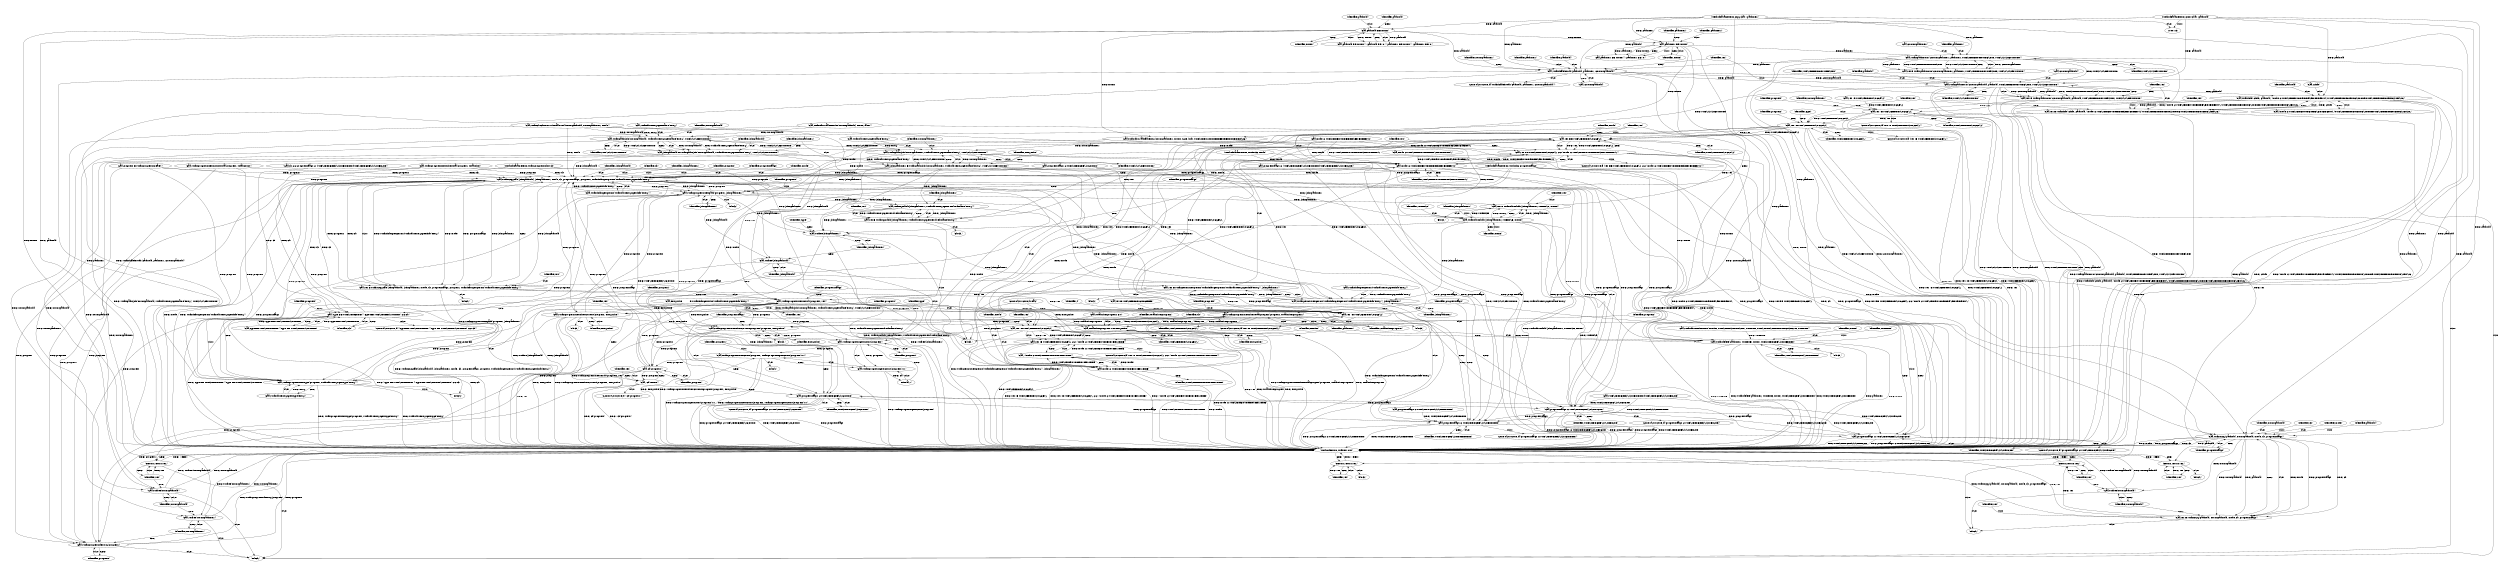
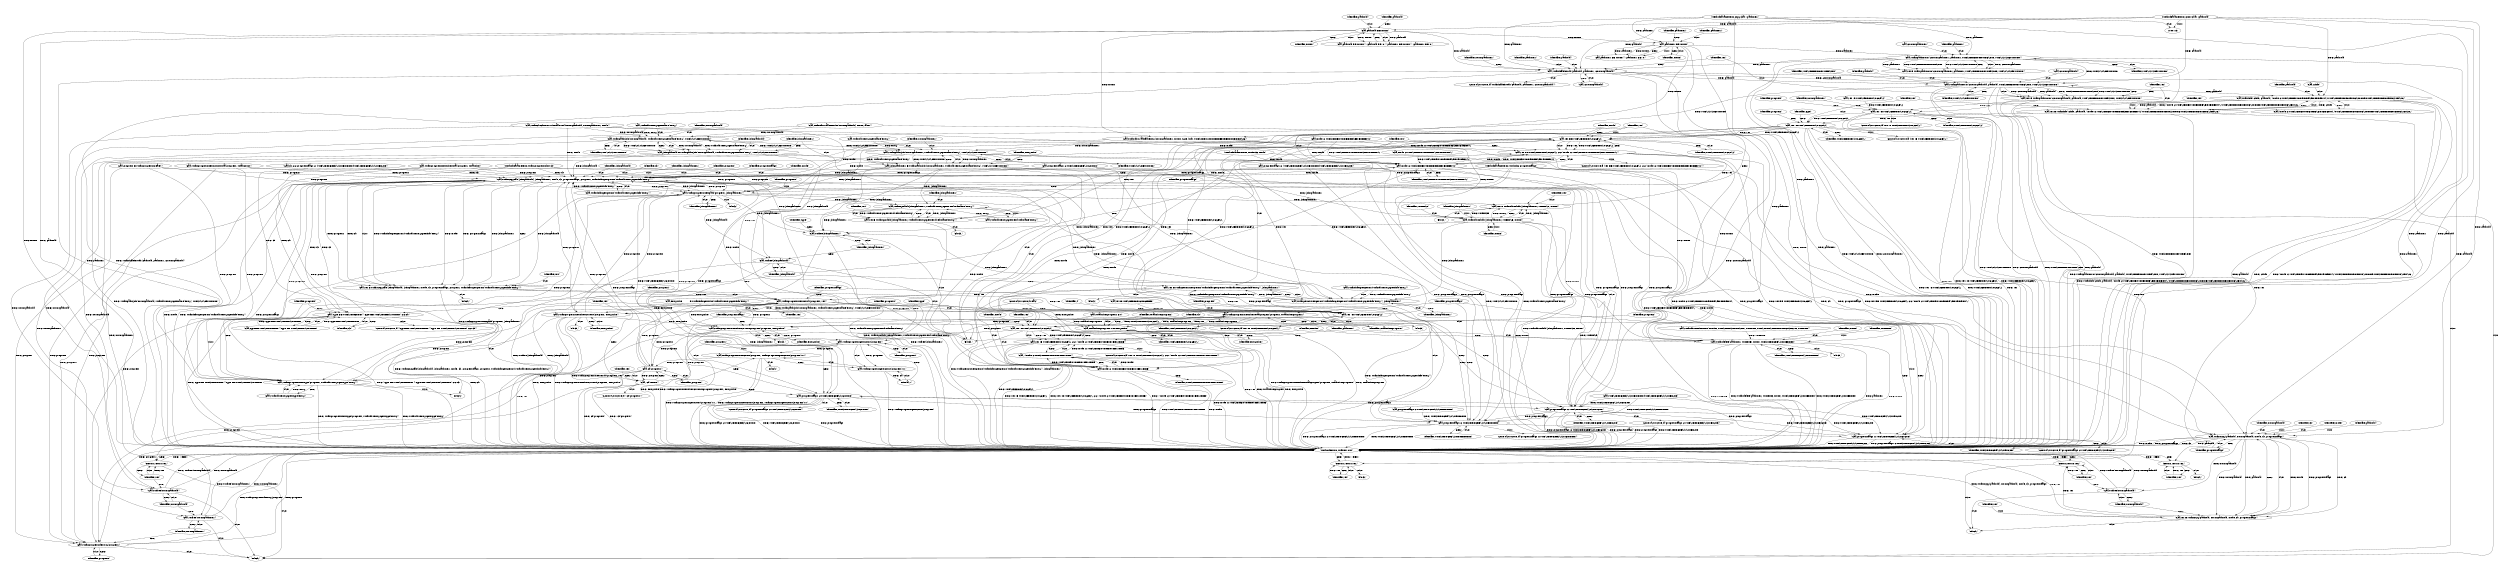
edge "(MethodParameterIn,copy char *path_new)" -> "(Call,path_old == NULL)": now "(MethodParameterIn,const char *path_old)" -> "(Call,path_old == NULL)"
edge "(Call,M_fs_progress_set_count_total(progress, total_count))" -> "(Call,M_fs_progress_set_path(progress, join_path_new))": added, label "DDG: progress"
node "(Call,M_fs_dir_entry_get_resolved_name(entry))": added
edge "(Call,M_fs_progress_set_result(progress, res))" -> "(Call,M_fs_progress_get_count(progress))": now "(Call,!cb(return))" -> "(Call,M_fs_progress_get_count(progress))"
